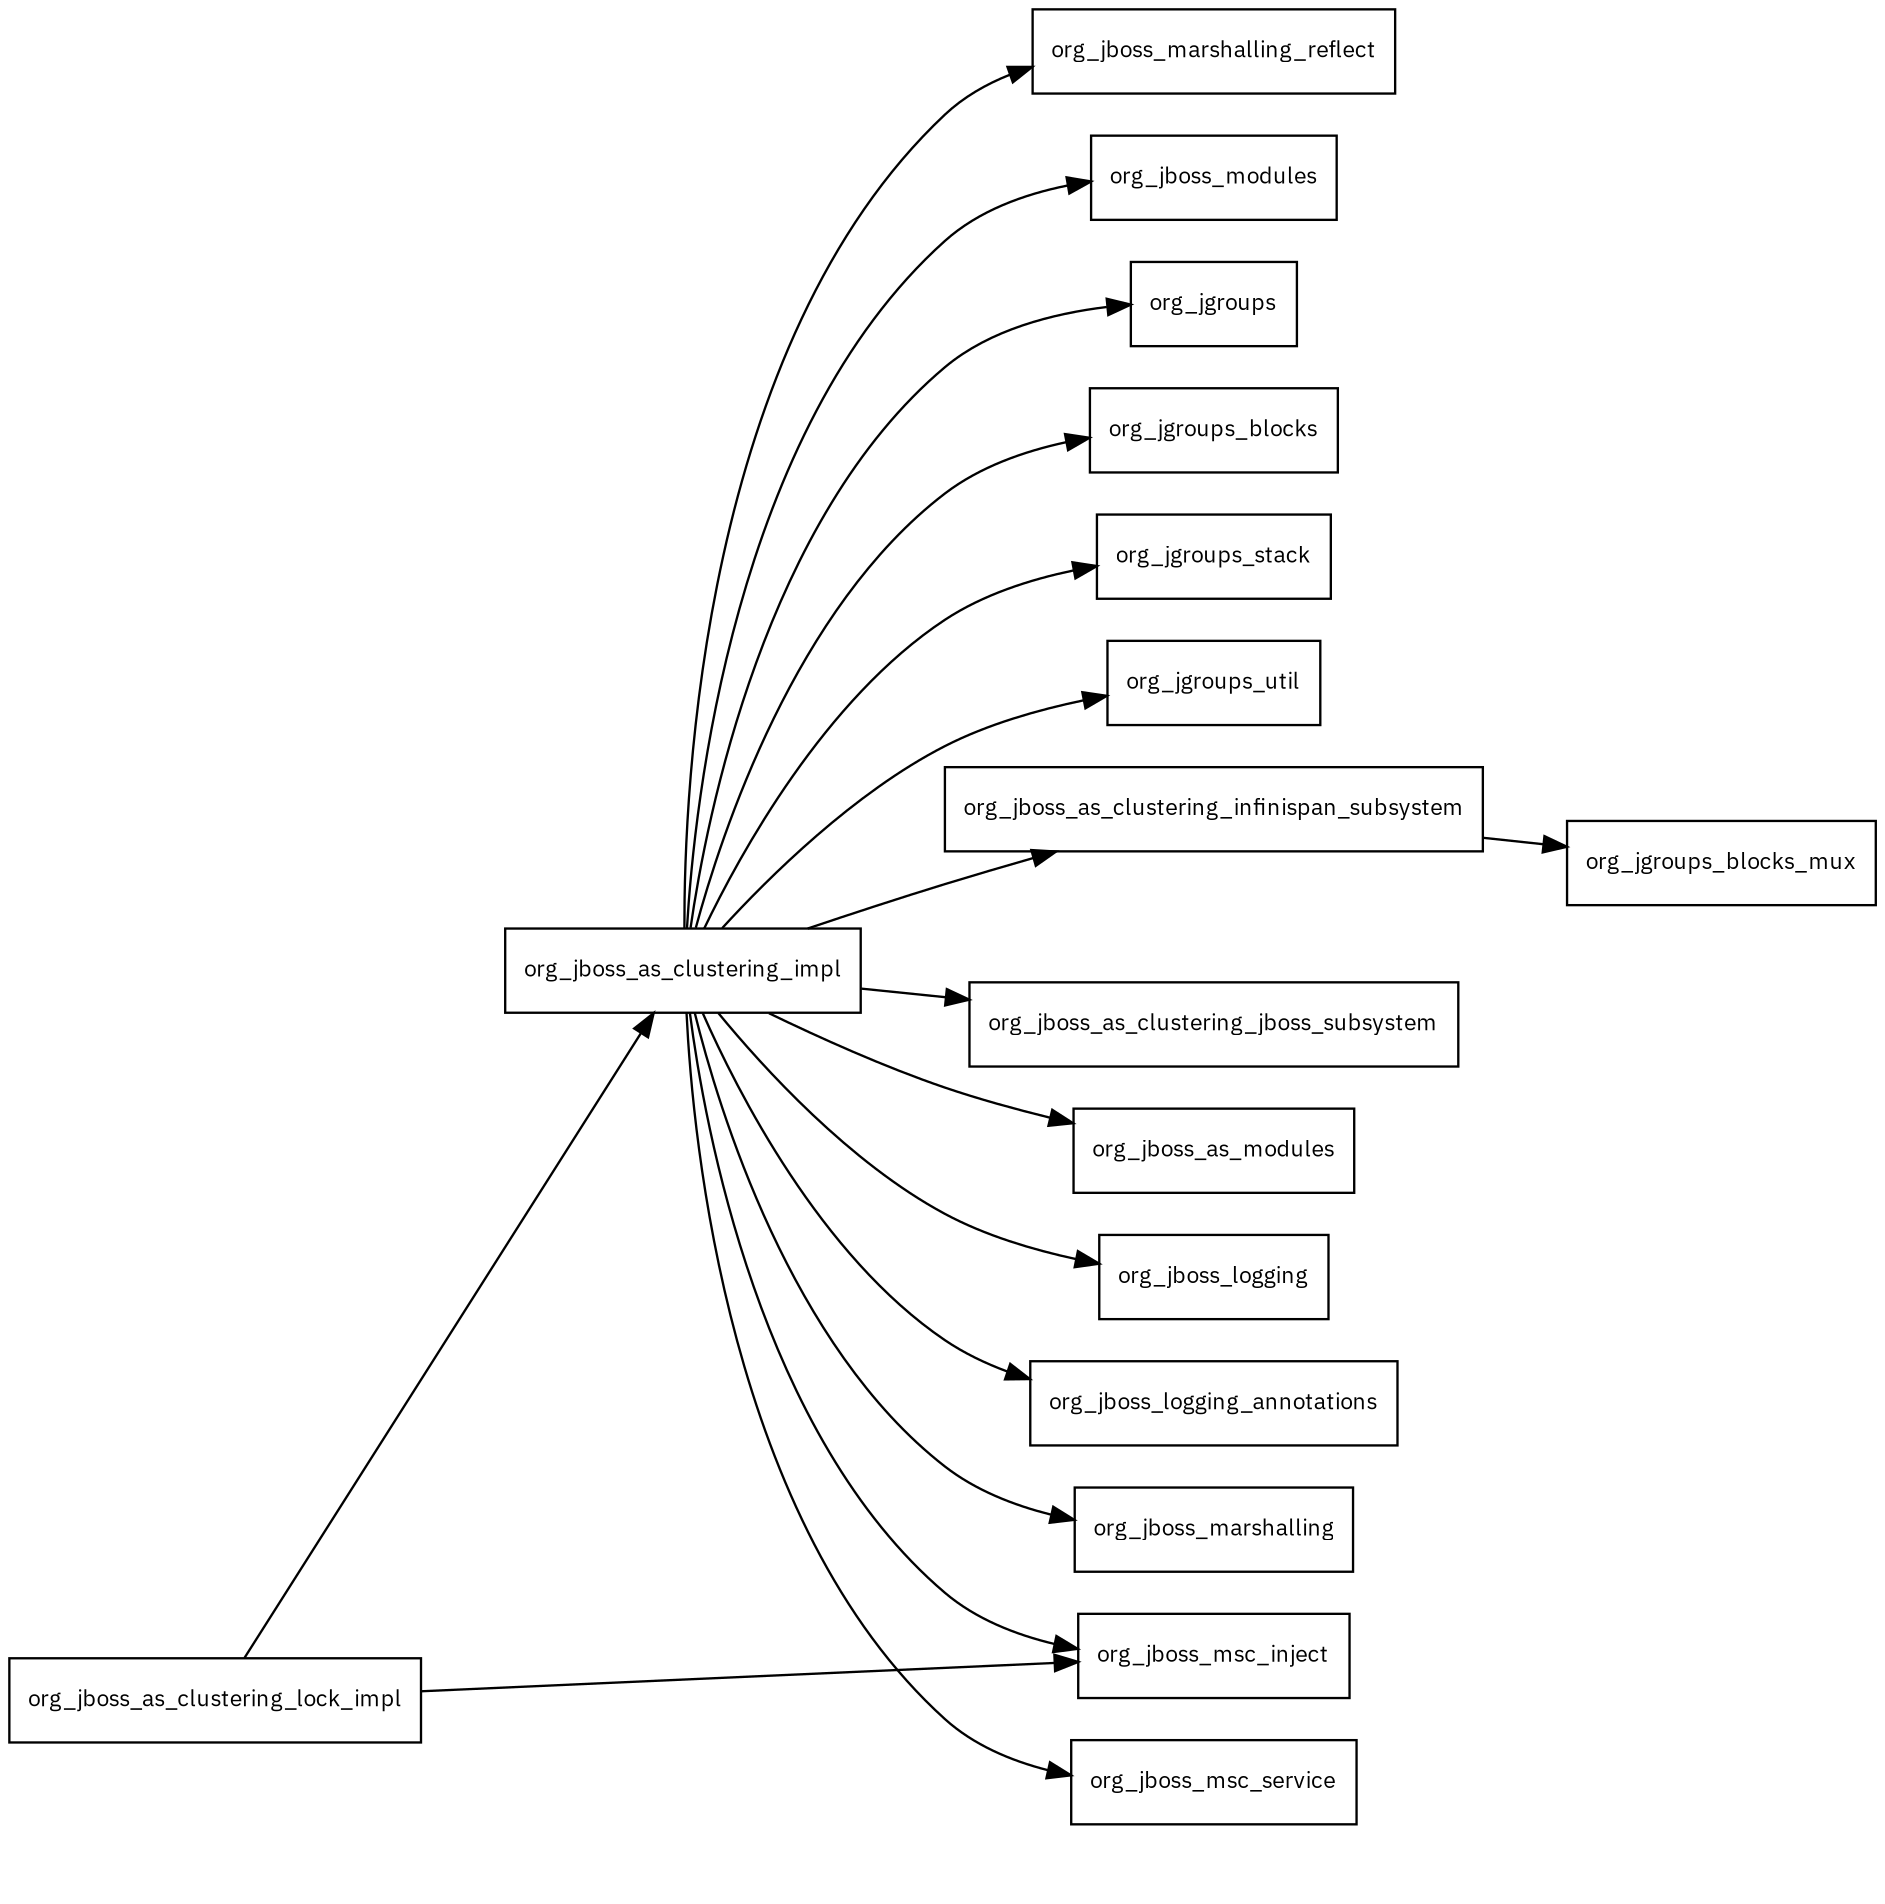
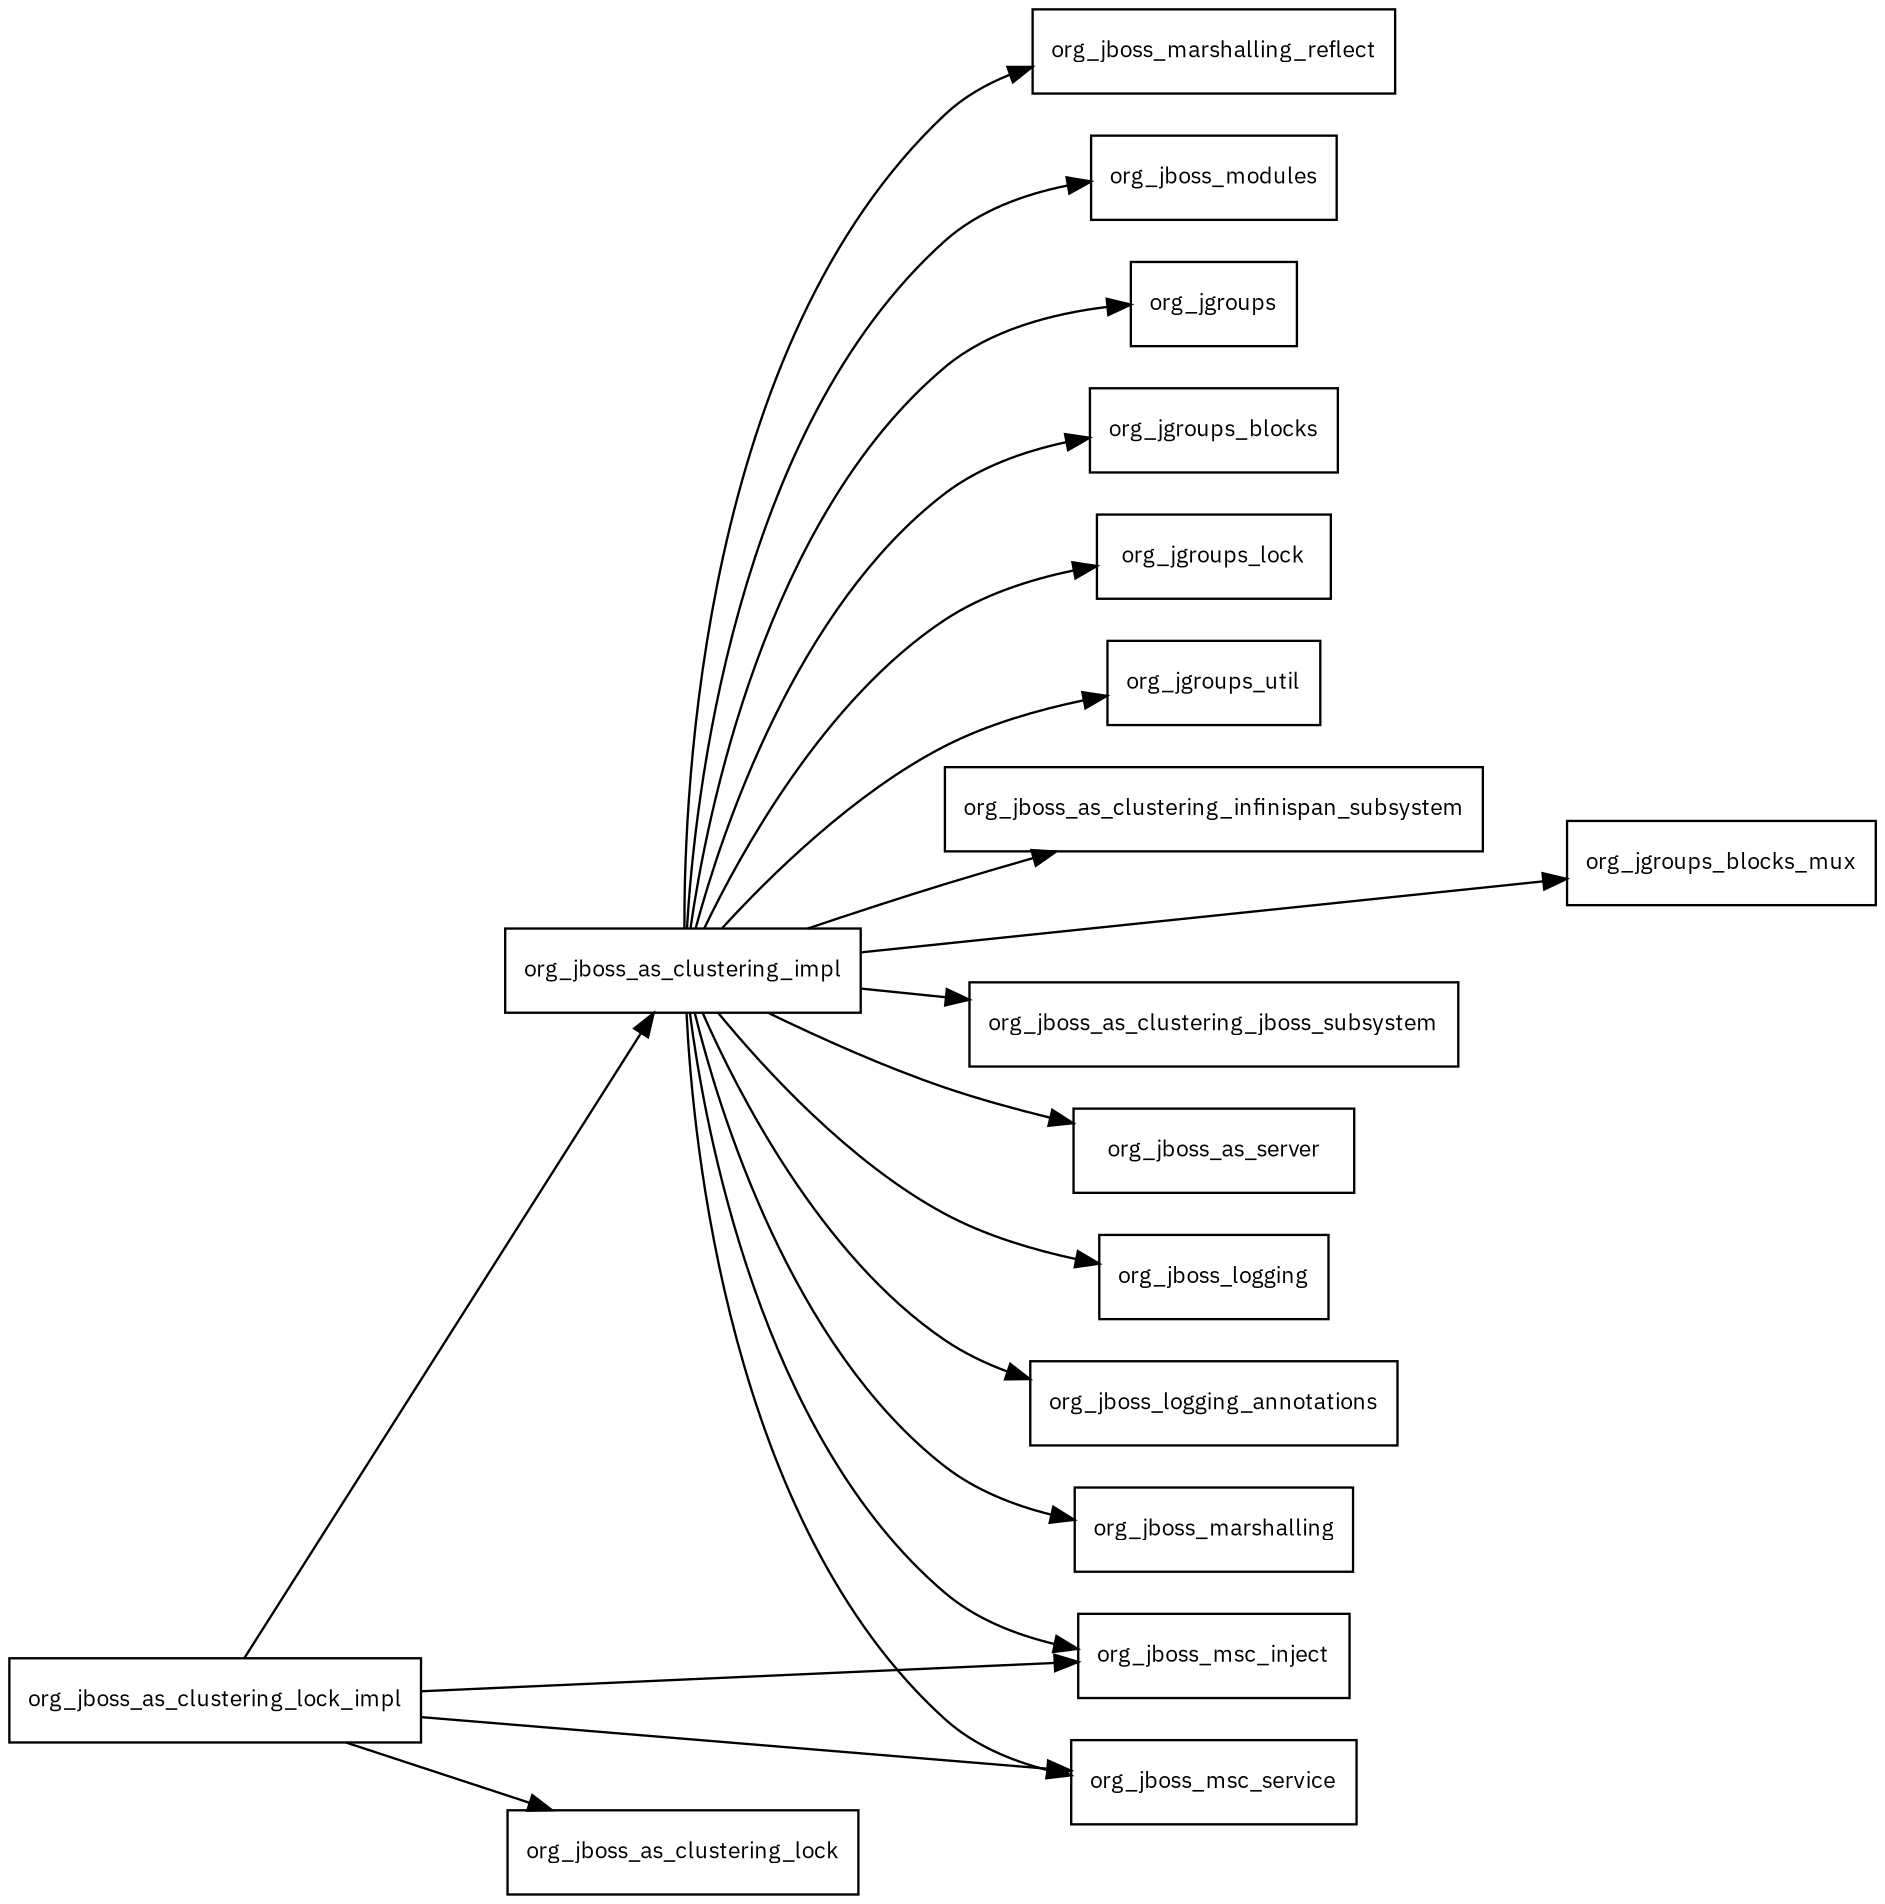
node "org_jgroups_stack": label "org_jgroups_stack" -> "org_jgroups_lock"
edge "org_jboss_as_clustering_infinispan_subsystem" -> "org_jgroups_blocks_mux": now "org_jboss_as_clustering_impl" -> "org_jgroups_blocks_mux"
node "org_jboss_as_modules": label "org_jboss_as_modules" -> "org_jboss_as_server"
edge "org_jboss_as_clustering_lock_impl" -> "org_jboss_msc_service": added
node "org_jboss_as_clustering_lock": added
